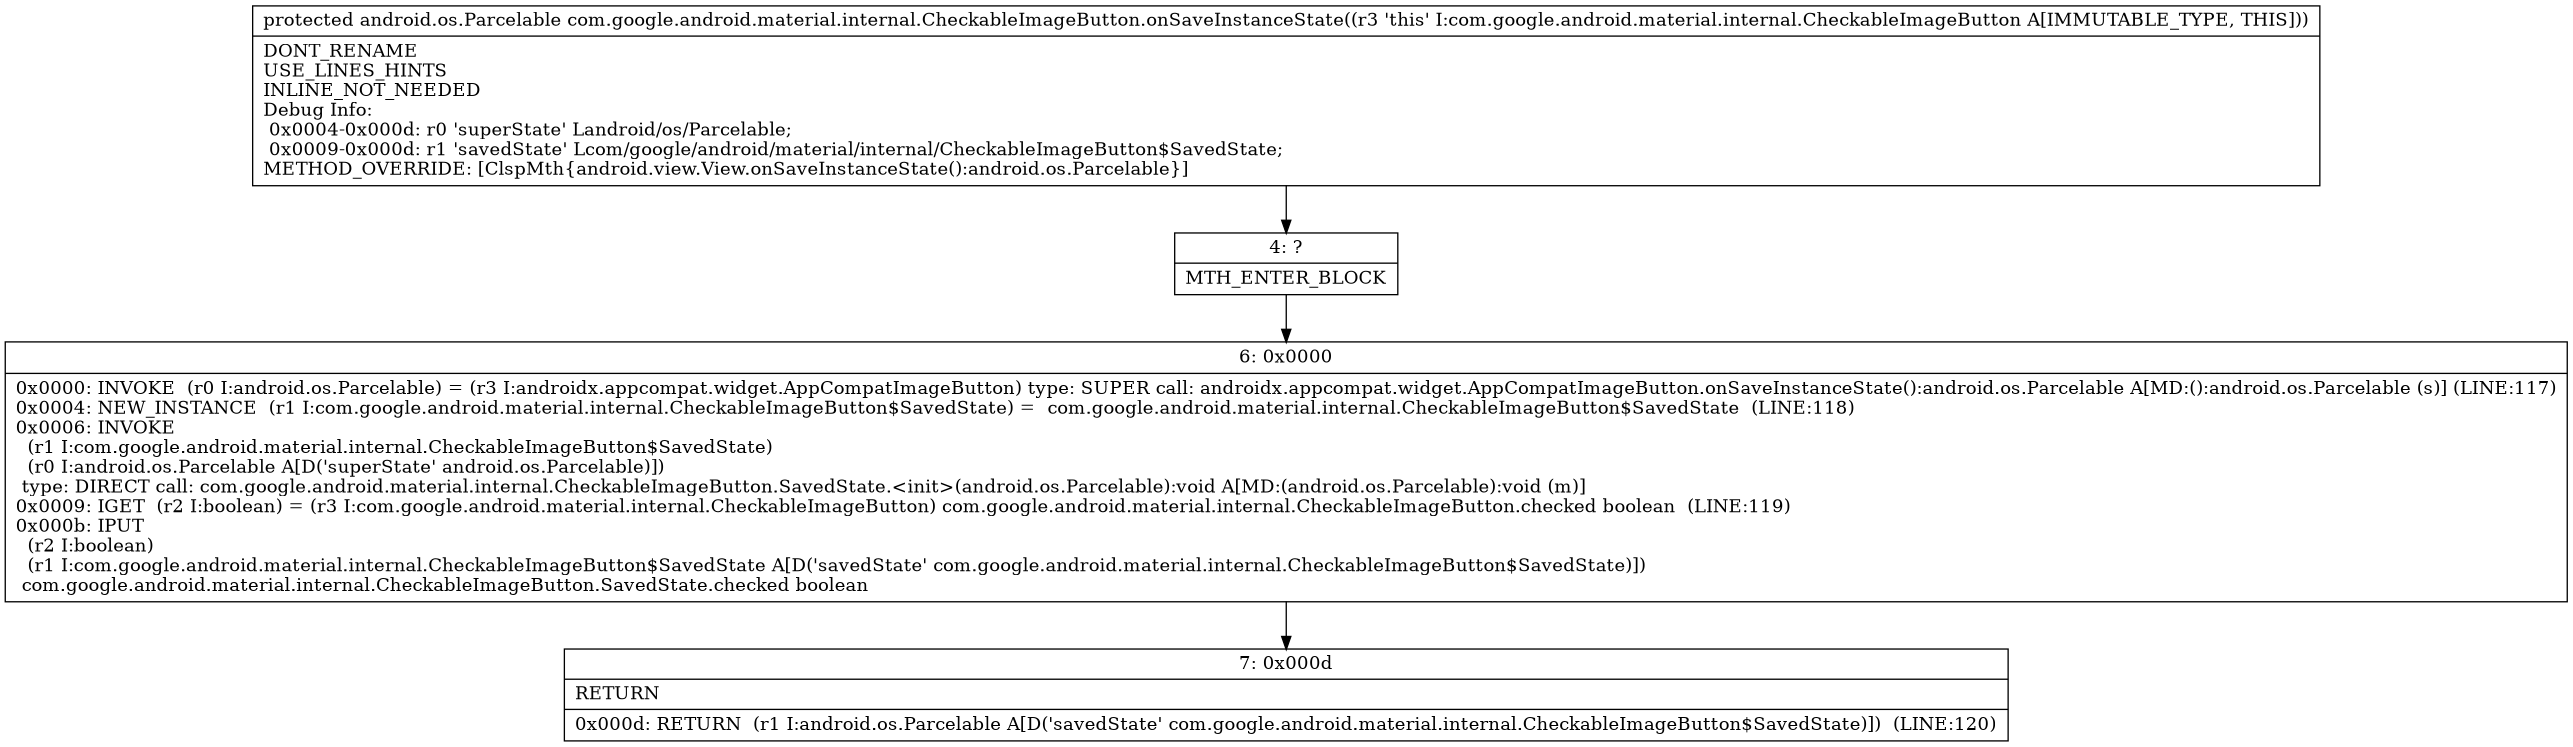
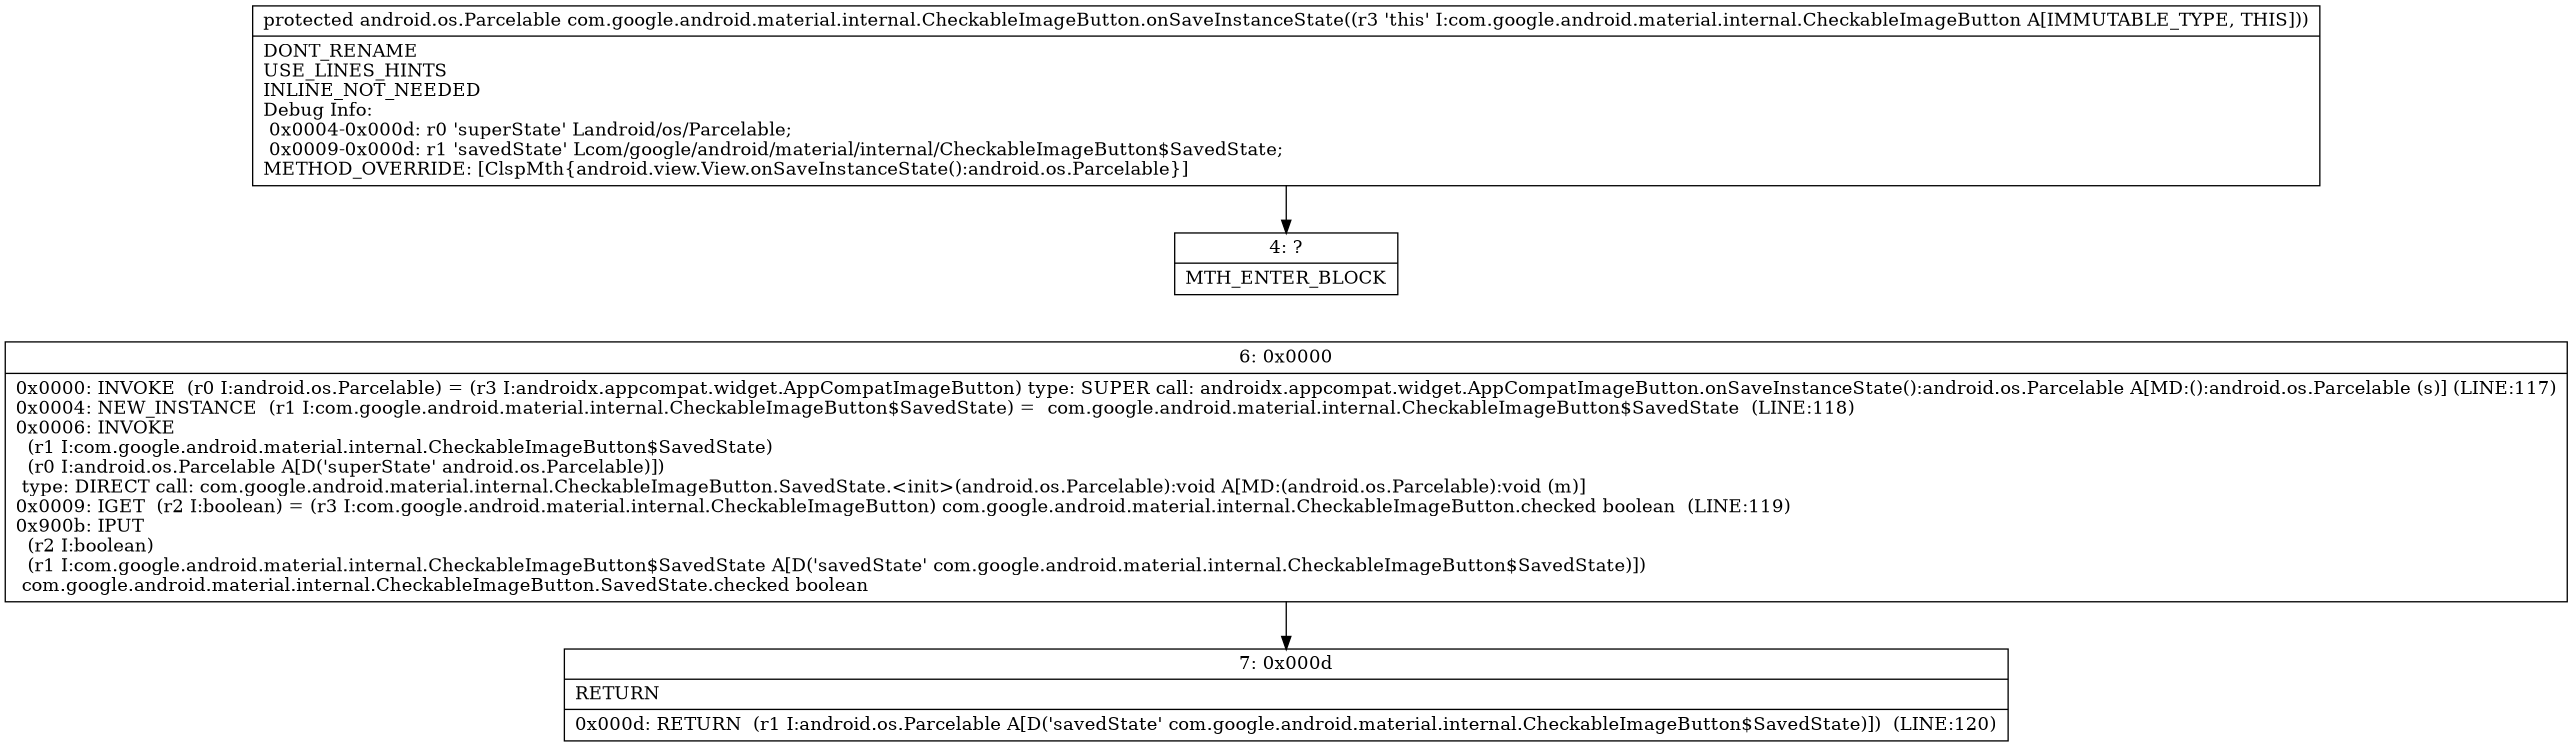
edge "4: ?" -> "6: 0x0000": removed
node "6: 0x0000": text "0x000b: IPUT" -> "0x900b: IPUT"
